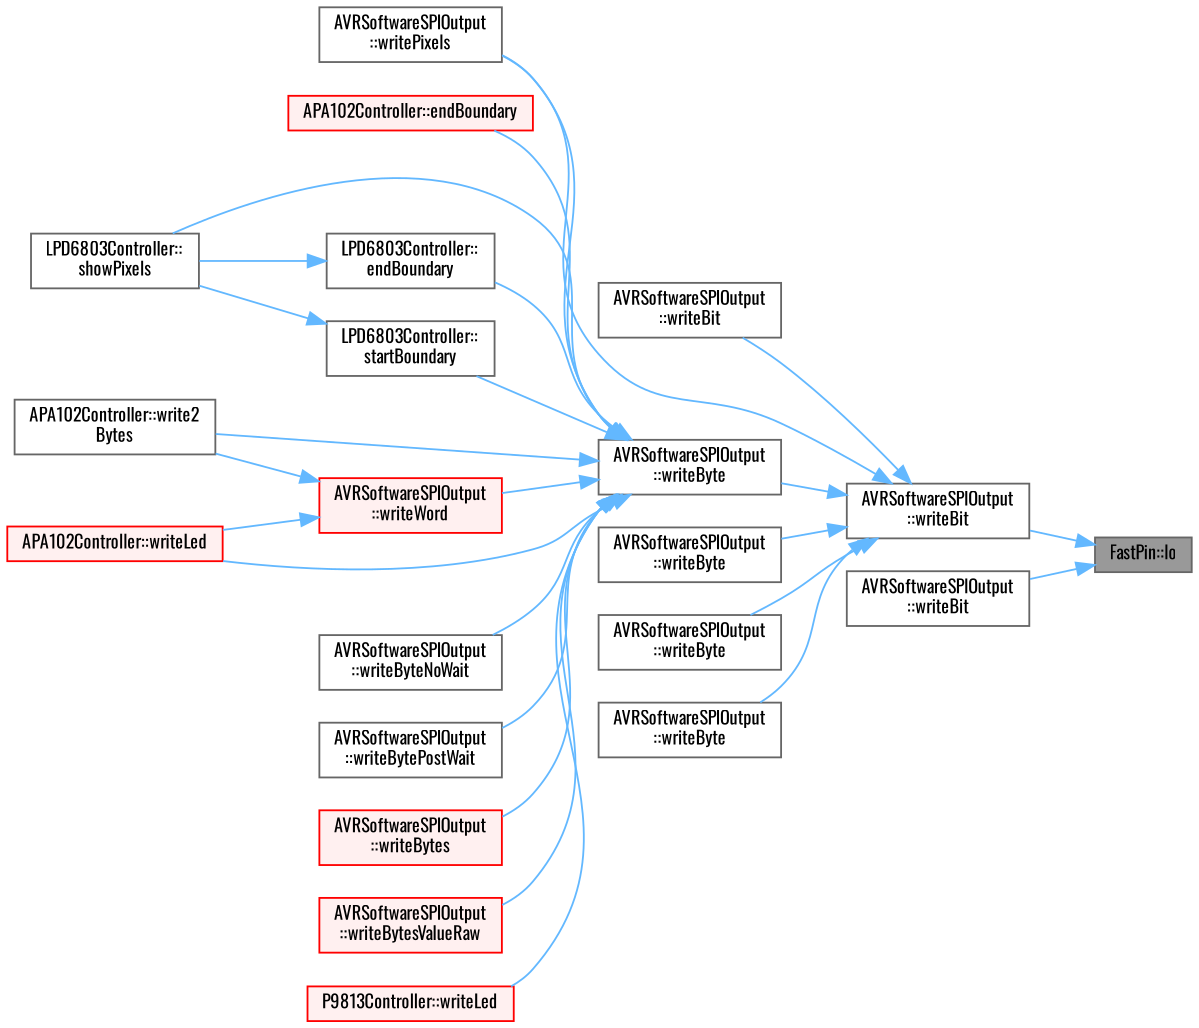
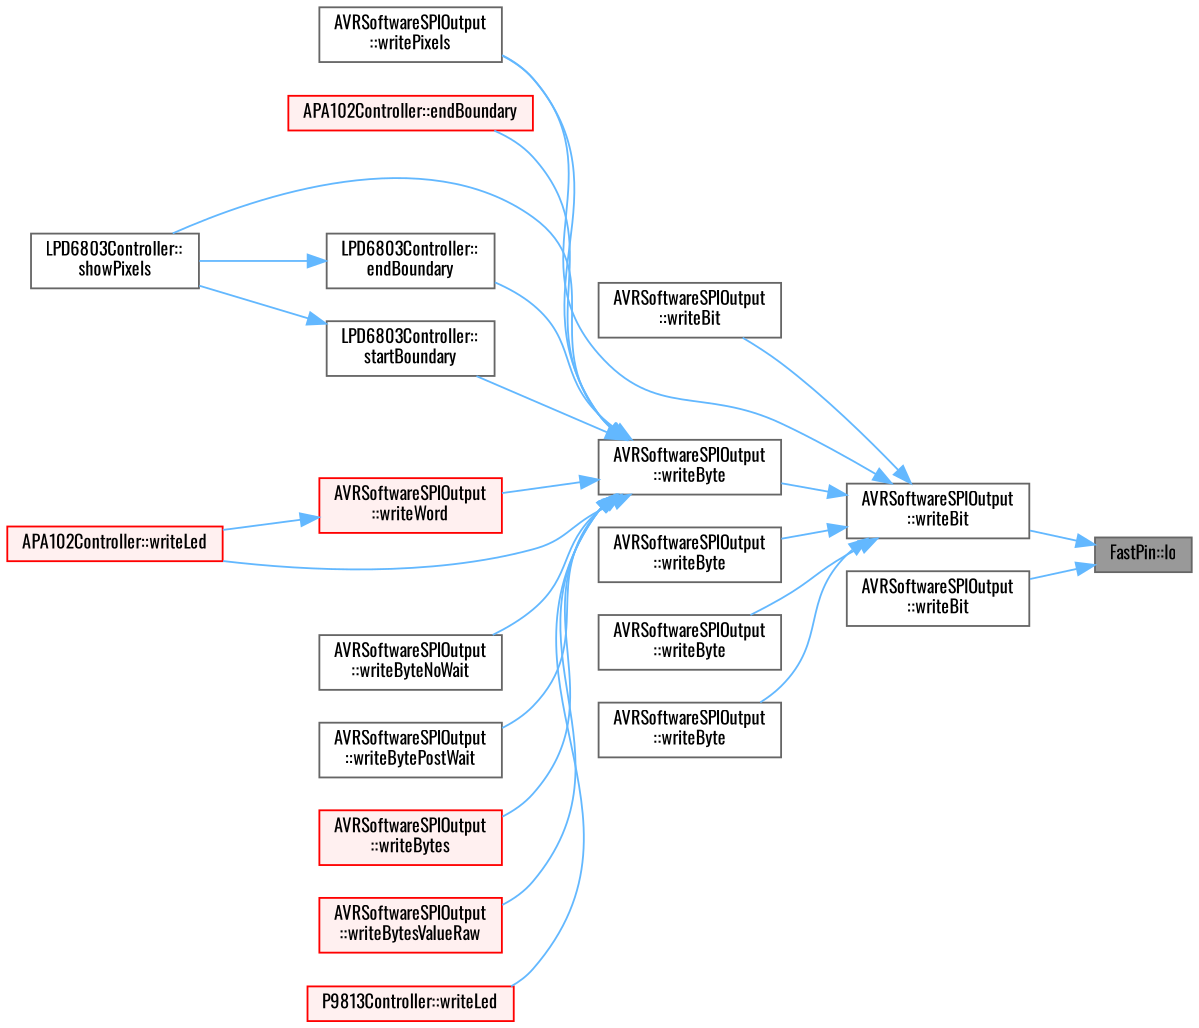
node "APA102Controller::write2 Bytes": removed
